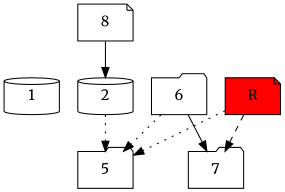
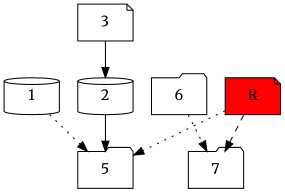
node "8": label "8" -> "3"
edge "2" -> "5": style dotted -> solid
edge "6" -> "5": now "1" -> "5"
edge "6" -> "7": style solid -> dotted
